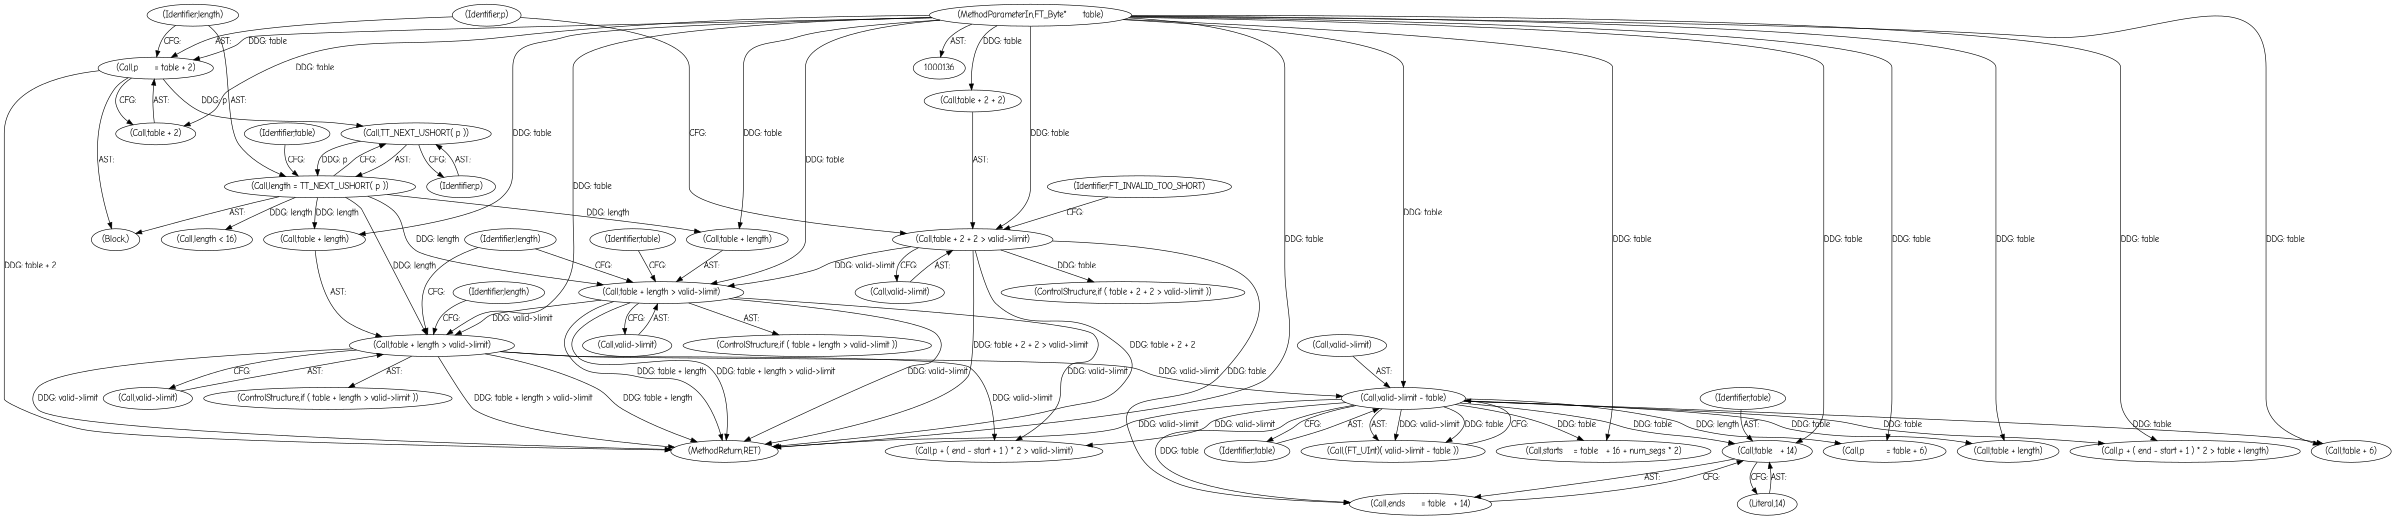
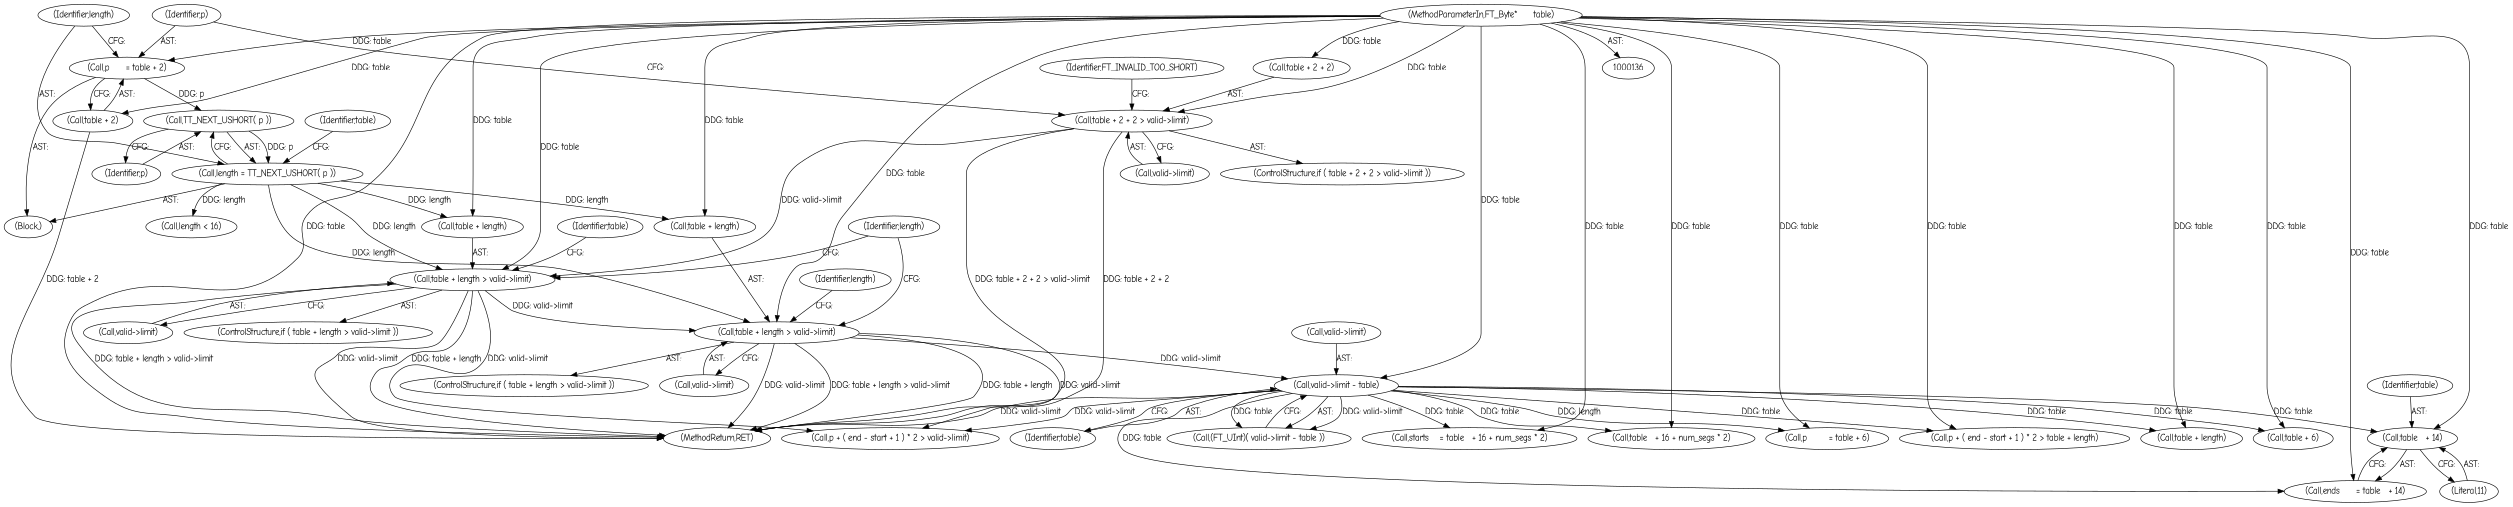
edge "(Call,table + 2 + 2 > valid->limit)" -> "(ControlStructure,if ( table + 2 + 2 > valid->limit ))": label "DDG: table" -> "AST: "
edge "(Call,table + 2 + 2 > valid->limit)" -> "(Call,ends      = table   + 14)": now "(MethodParameterIn,FT_Byte*      table)" -> "(Call,ends      = table   + 14)"
edge "(Call,p      = table + 2)" -> "(MethodReturn,RET)": now "(Call,table + 2)" -> "(MethodReturn,RET)"
node "(Call,table   + 16 + num_segs * 2)": added
node "(Literal,14)": label "(Literal,14)" -> "(Literal,11)"
